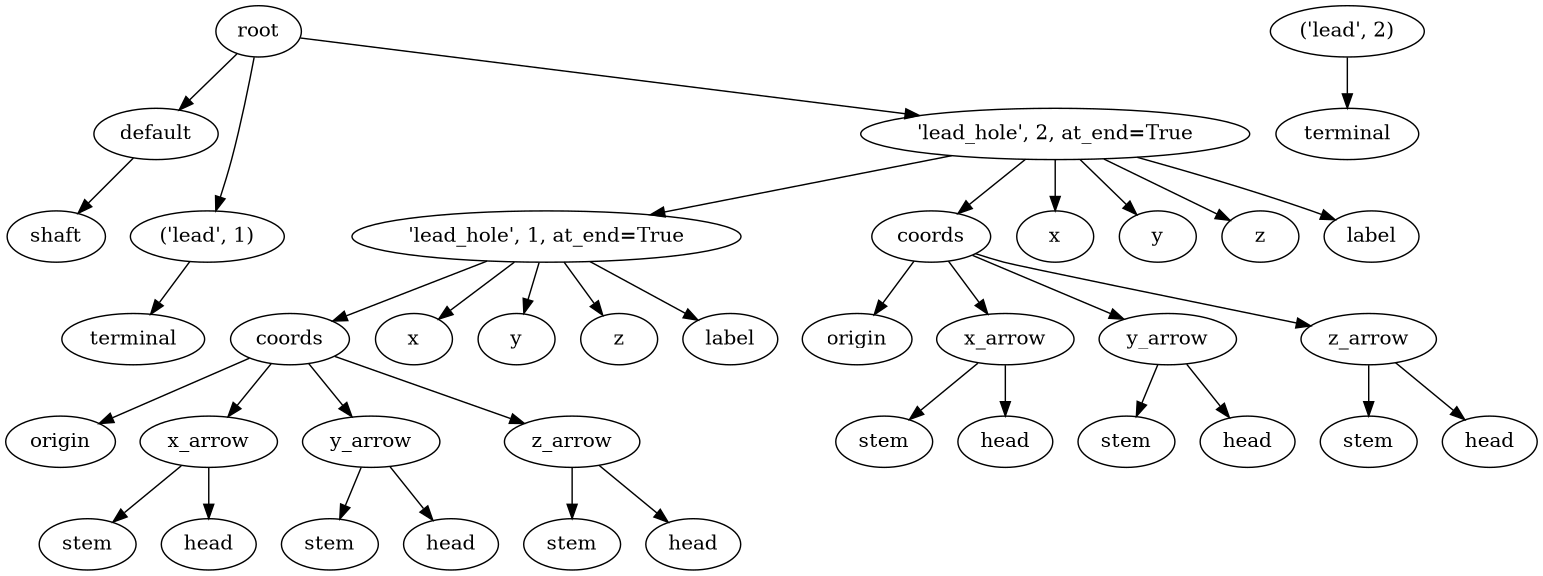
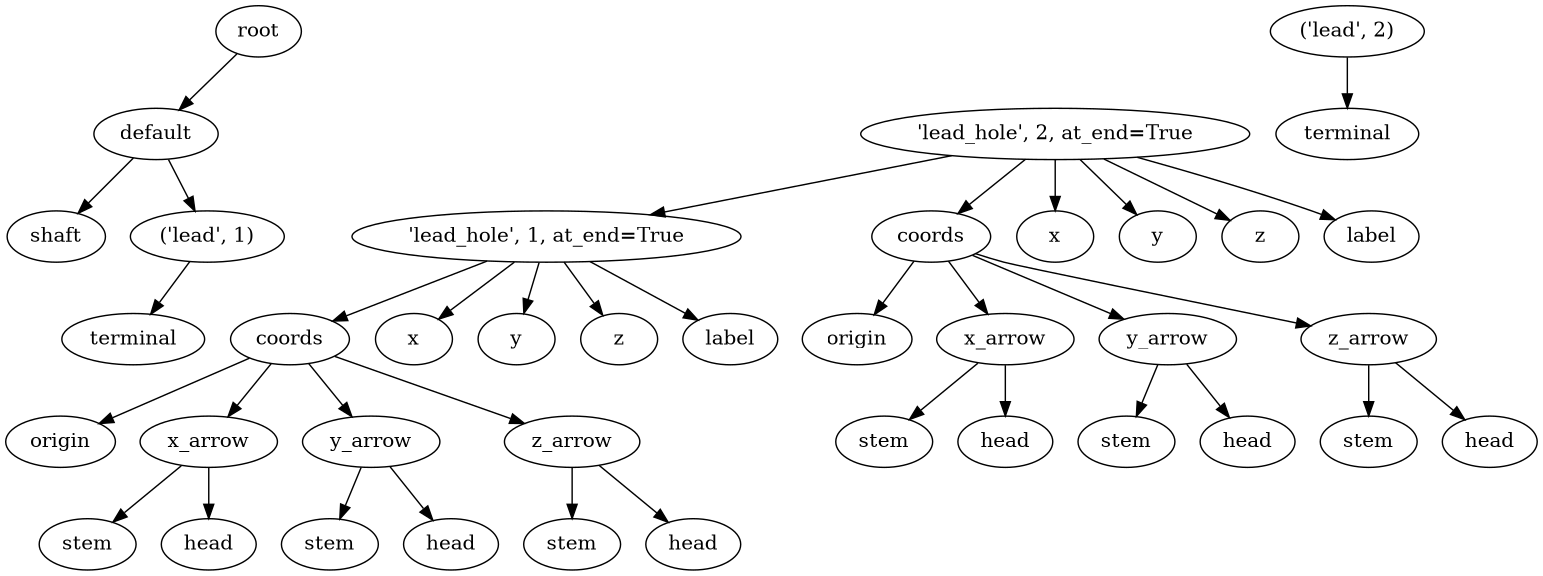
edge "root" -> "'lead_hole', 2, at_end=True": removed
edge "root" -> "('lead', 1)": now "default" -> "('lead', 1)"
